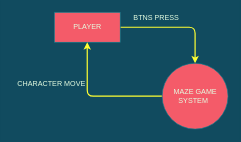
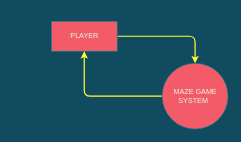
node "BTNS PRESS": removed
node "PLAYER": moved (87, 27) -> (84, 36)
node "CHARACTER MOVE": removed
